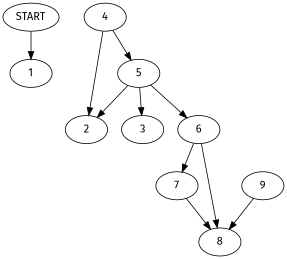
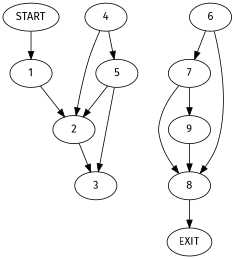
edge "1" -> "2": added
edge "7" -> "9": added
edge "5" -> "6": removed
edge "2" -> "3": added
node "EXIT": added
